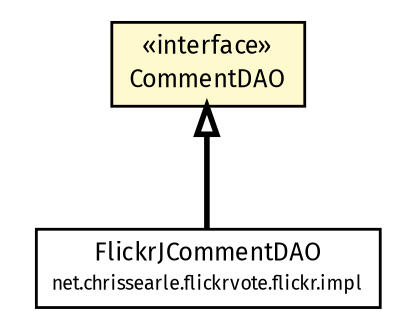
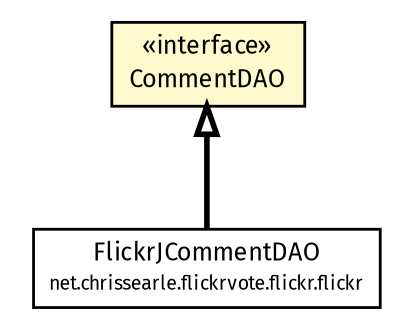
node "FlickrJCommentDAO": text "net.chrissearle.flickrvote.flickr.impl" -> "net.chrissearle.flickrvote.flickr.flickr"
